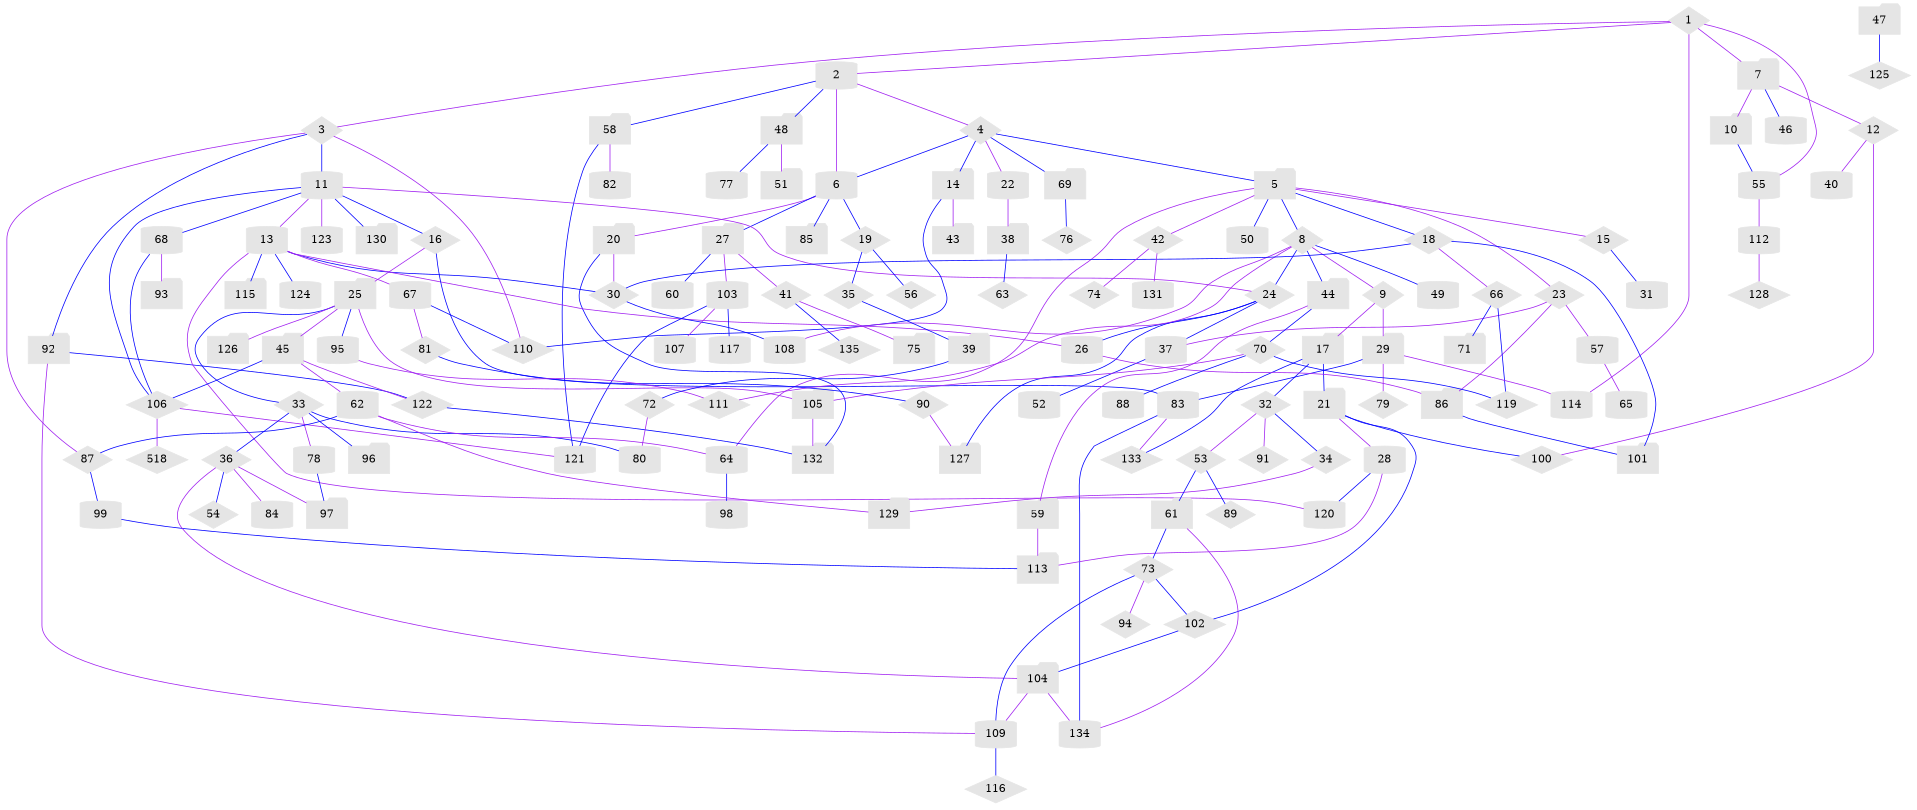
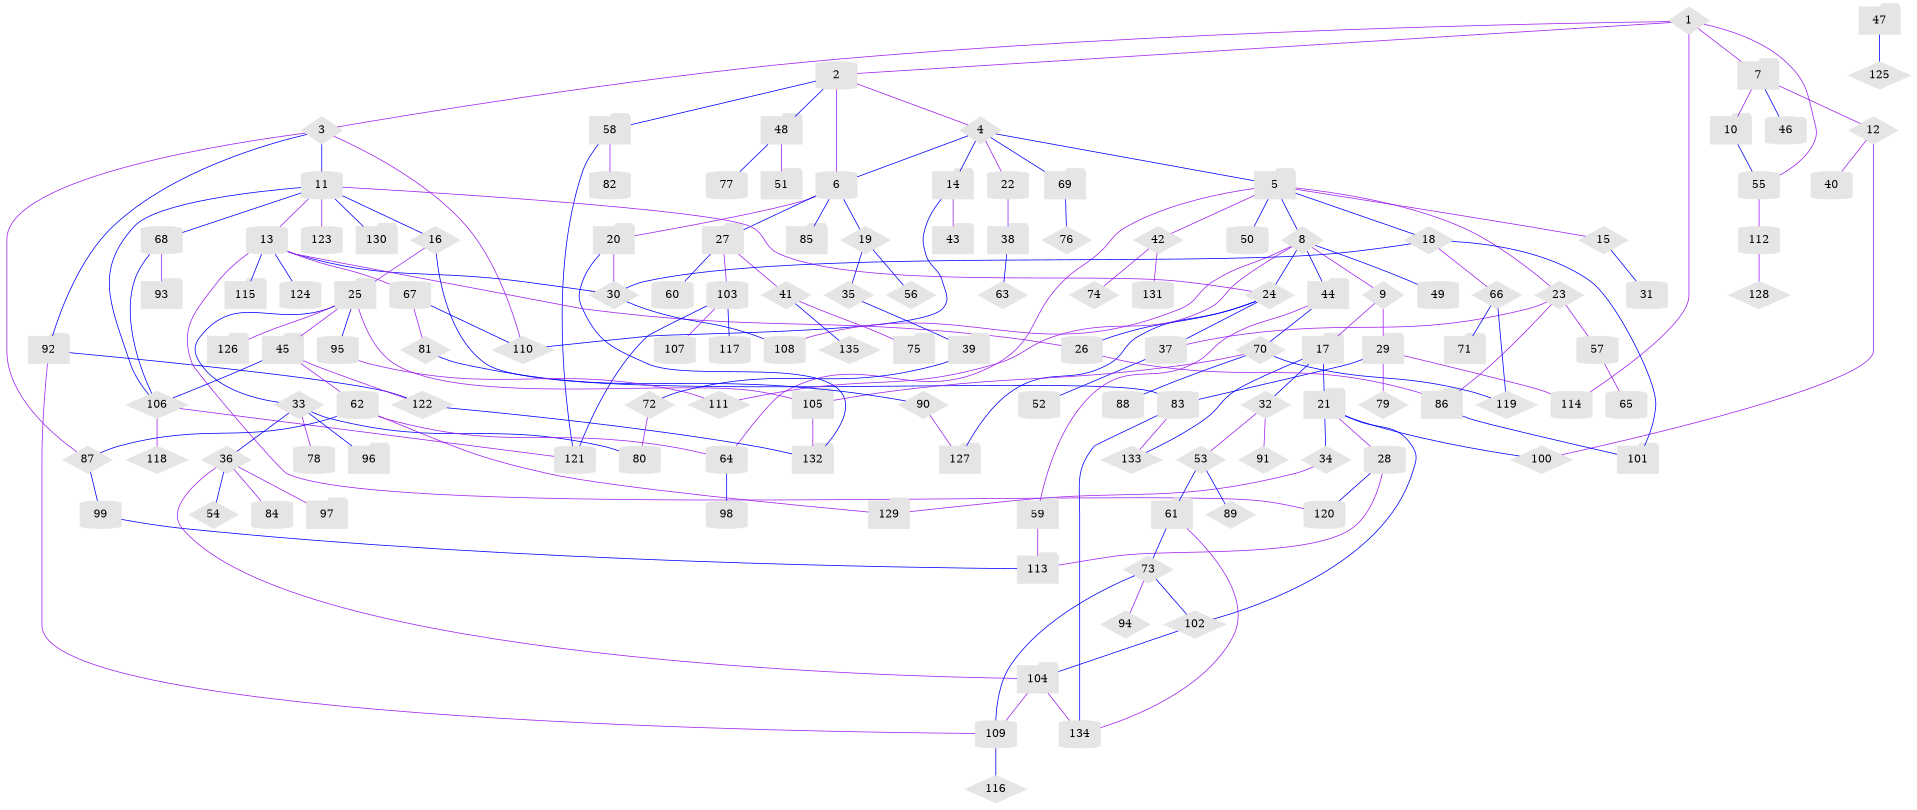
edge "32" -- "34": now "21" -- "34"
node "518": label "518" -> "118"
edge "78" -- "97": removed
